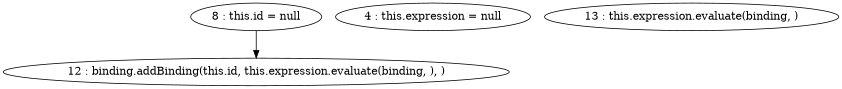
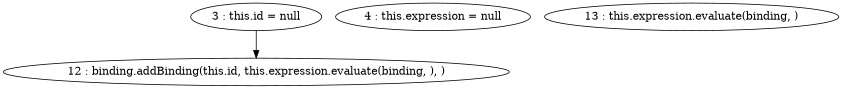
node "8 : this.id = null": label "8 : this.id = null" -> "3 : this.id = null"
